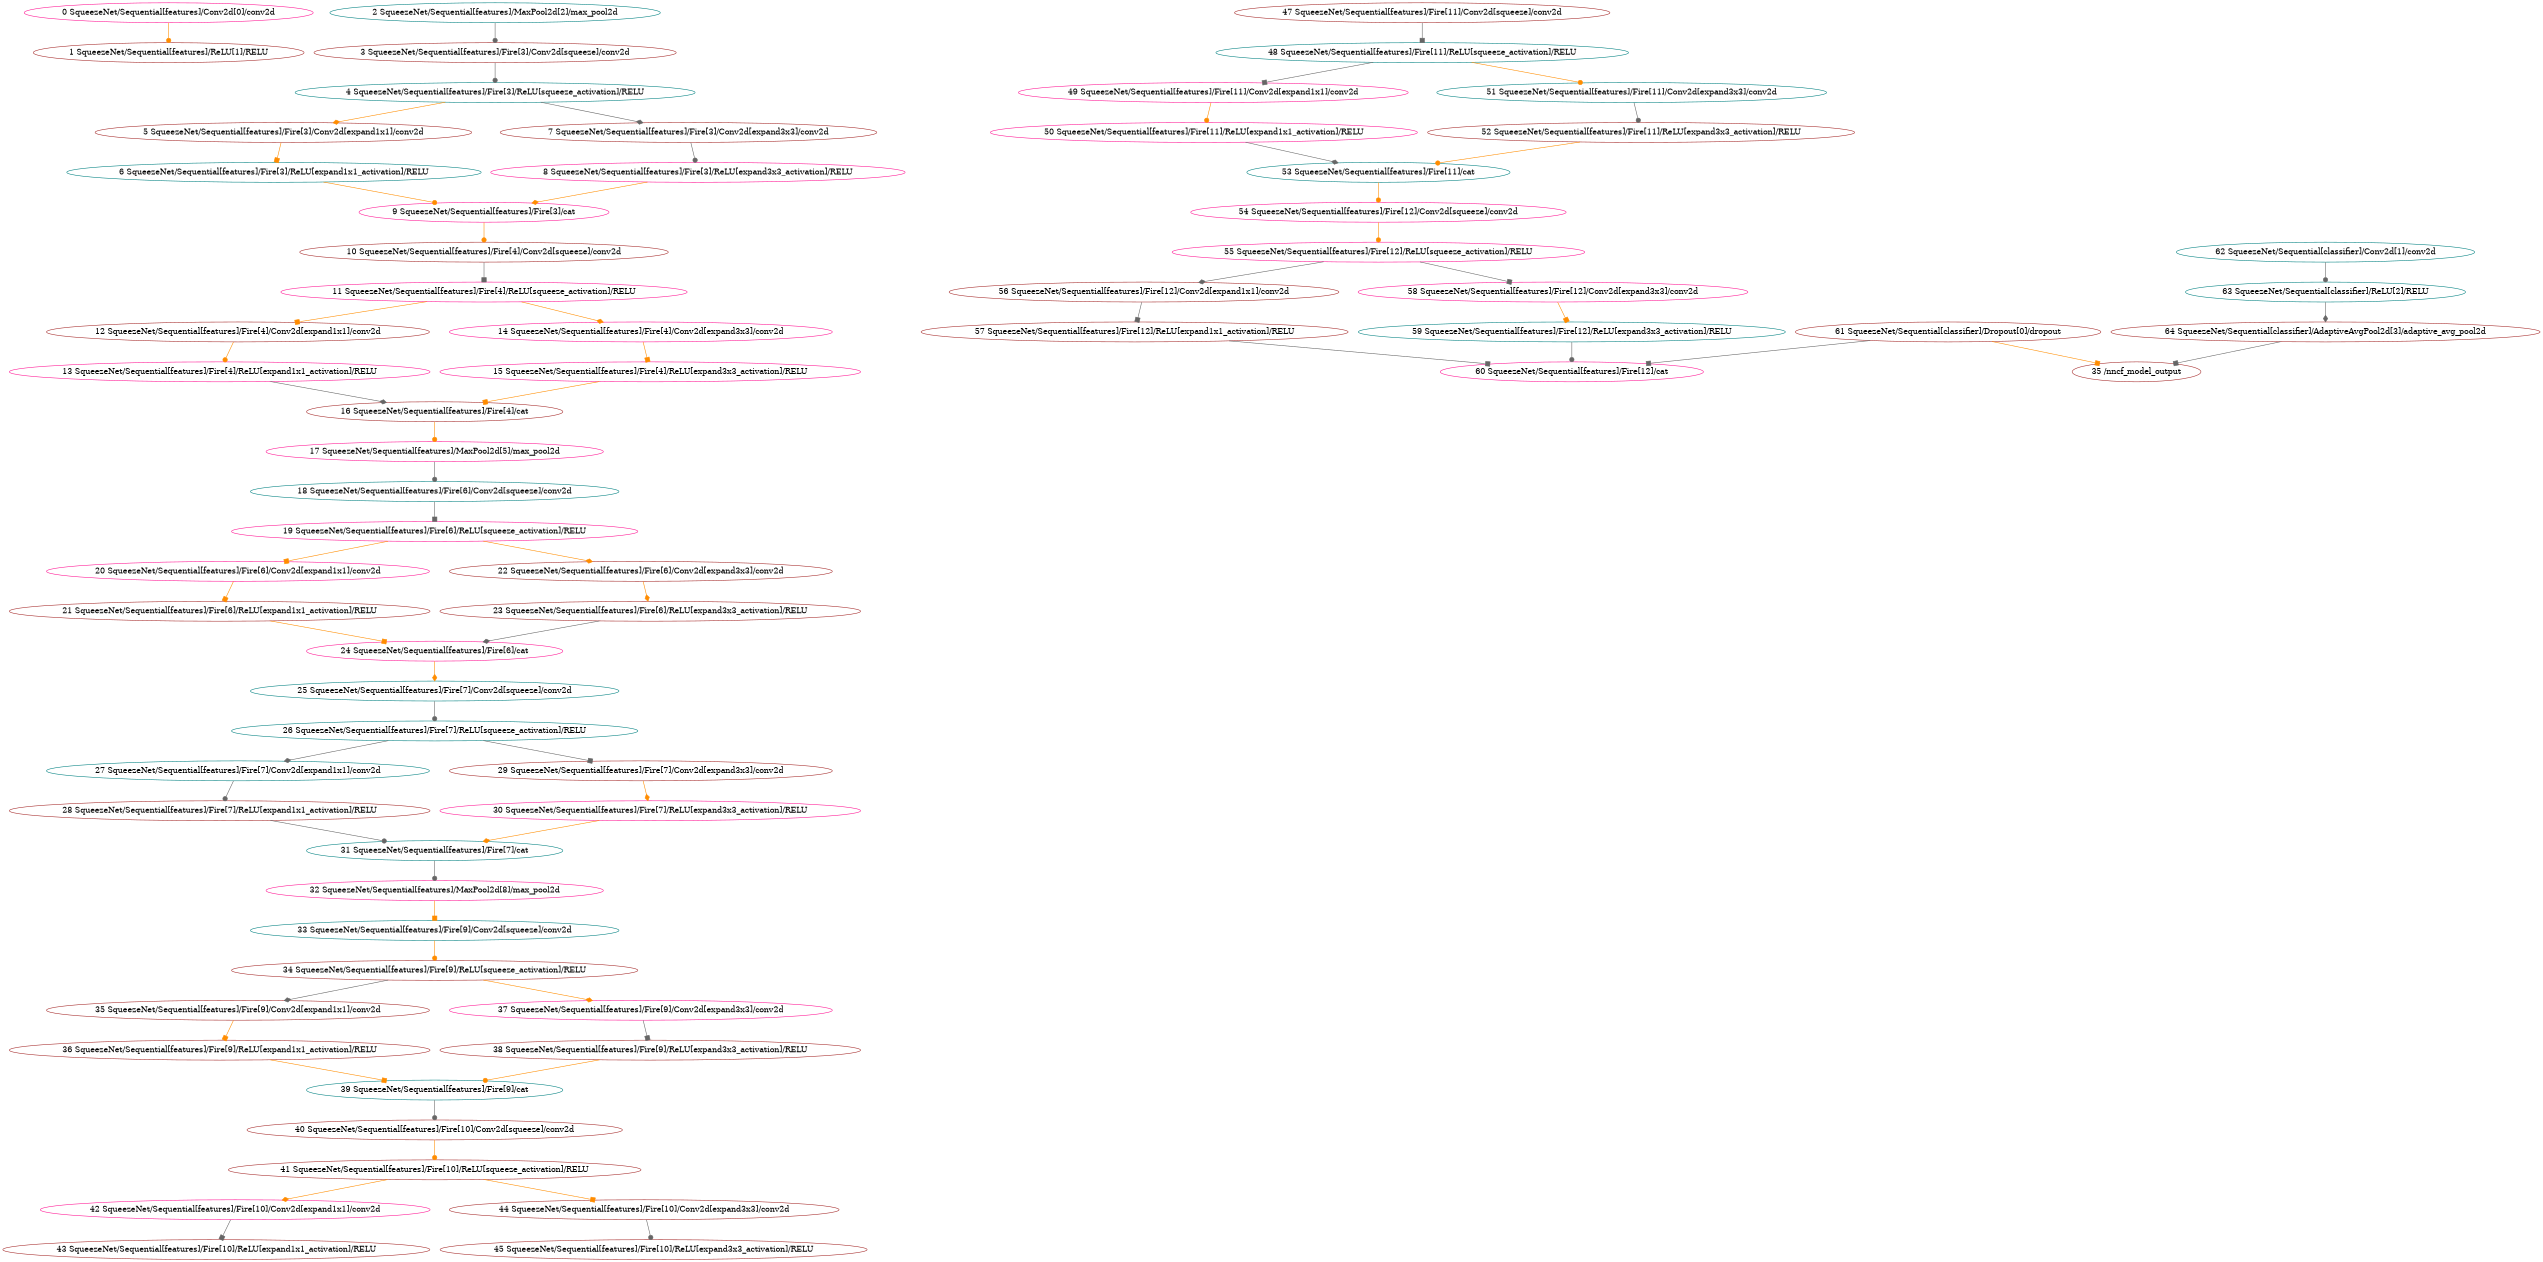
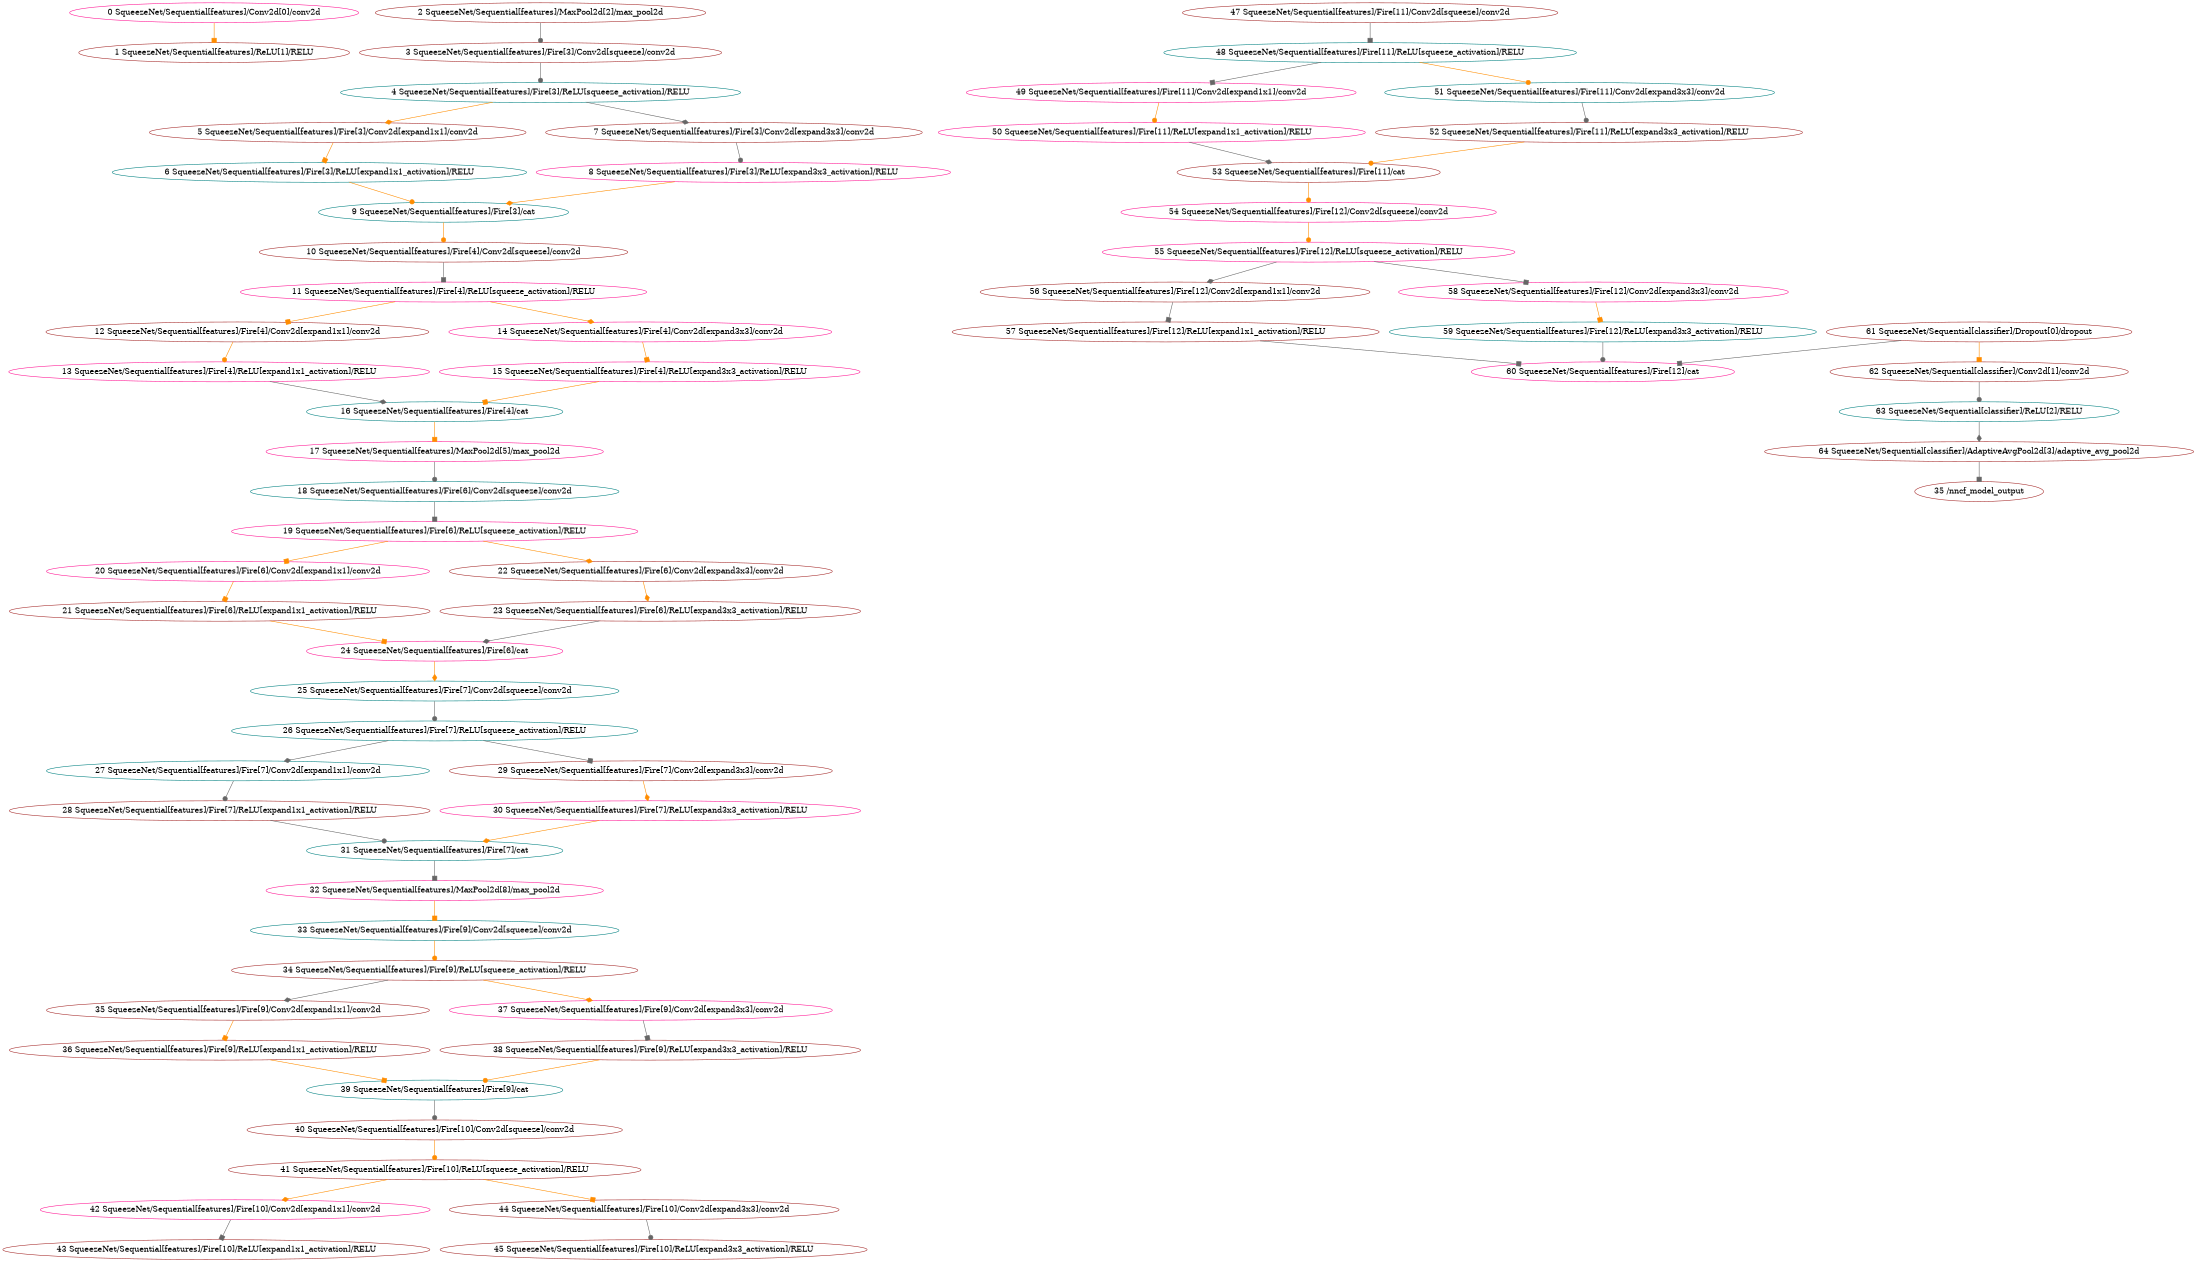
node "2 SqueezeNet/Sequential[features]/MaxPool2d[2]/max_pool2d": color teal -> brown
edge "0 SqueezeNet/Sequential[features]/Conv2d[0]/conv2d" -> "1 SqueezeNet/Sequential[features]/ReLU[1]/RELU": arrowhead dot -> box
node "53 SqueezeNet/Sequential[features]/Fire[11]/cat": color teal -> brown
node "9 SqueezeNet/Sequential[features]/Fire[3]/cat": color deeppink -> teal
node "62 SqueezeNet/Sequential[classifier]/Conv2d[1]/conv2d": color teal -> brown
edge "61 SqueezeNet/Sequential[classifier]/Dropout[0]/dropout" -> "35 /nncf_model_output": now "61 SqueezeNet/Sequential[classifier]/Dropout[0]/dropout" -> "62 SqueezeNet/Sequential[classifier]/Conv2d[1]/conv2d"
node "16 SqueezeNet/Sequential[features]/Fire[4]/cat": color brown -> teal
edge "16 SqueezeNet/Sequential[features]/Fire[4]/cat" -> "17 SqueezeNet/Sequential[features]/MaxPool2d[5]/max_pool2d": arrowhead dot -> box
edge "31 SqueezeNet/Sequential[features]/Fire[7]/cat" -> "32 SqueezeNet/Sequential[features]/MaxPool2d[8]/max_pool2d": arrowhead dot -> box
